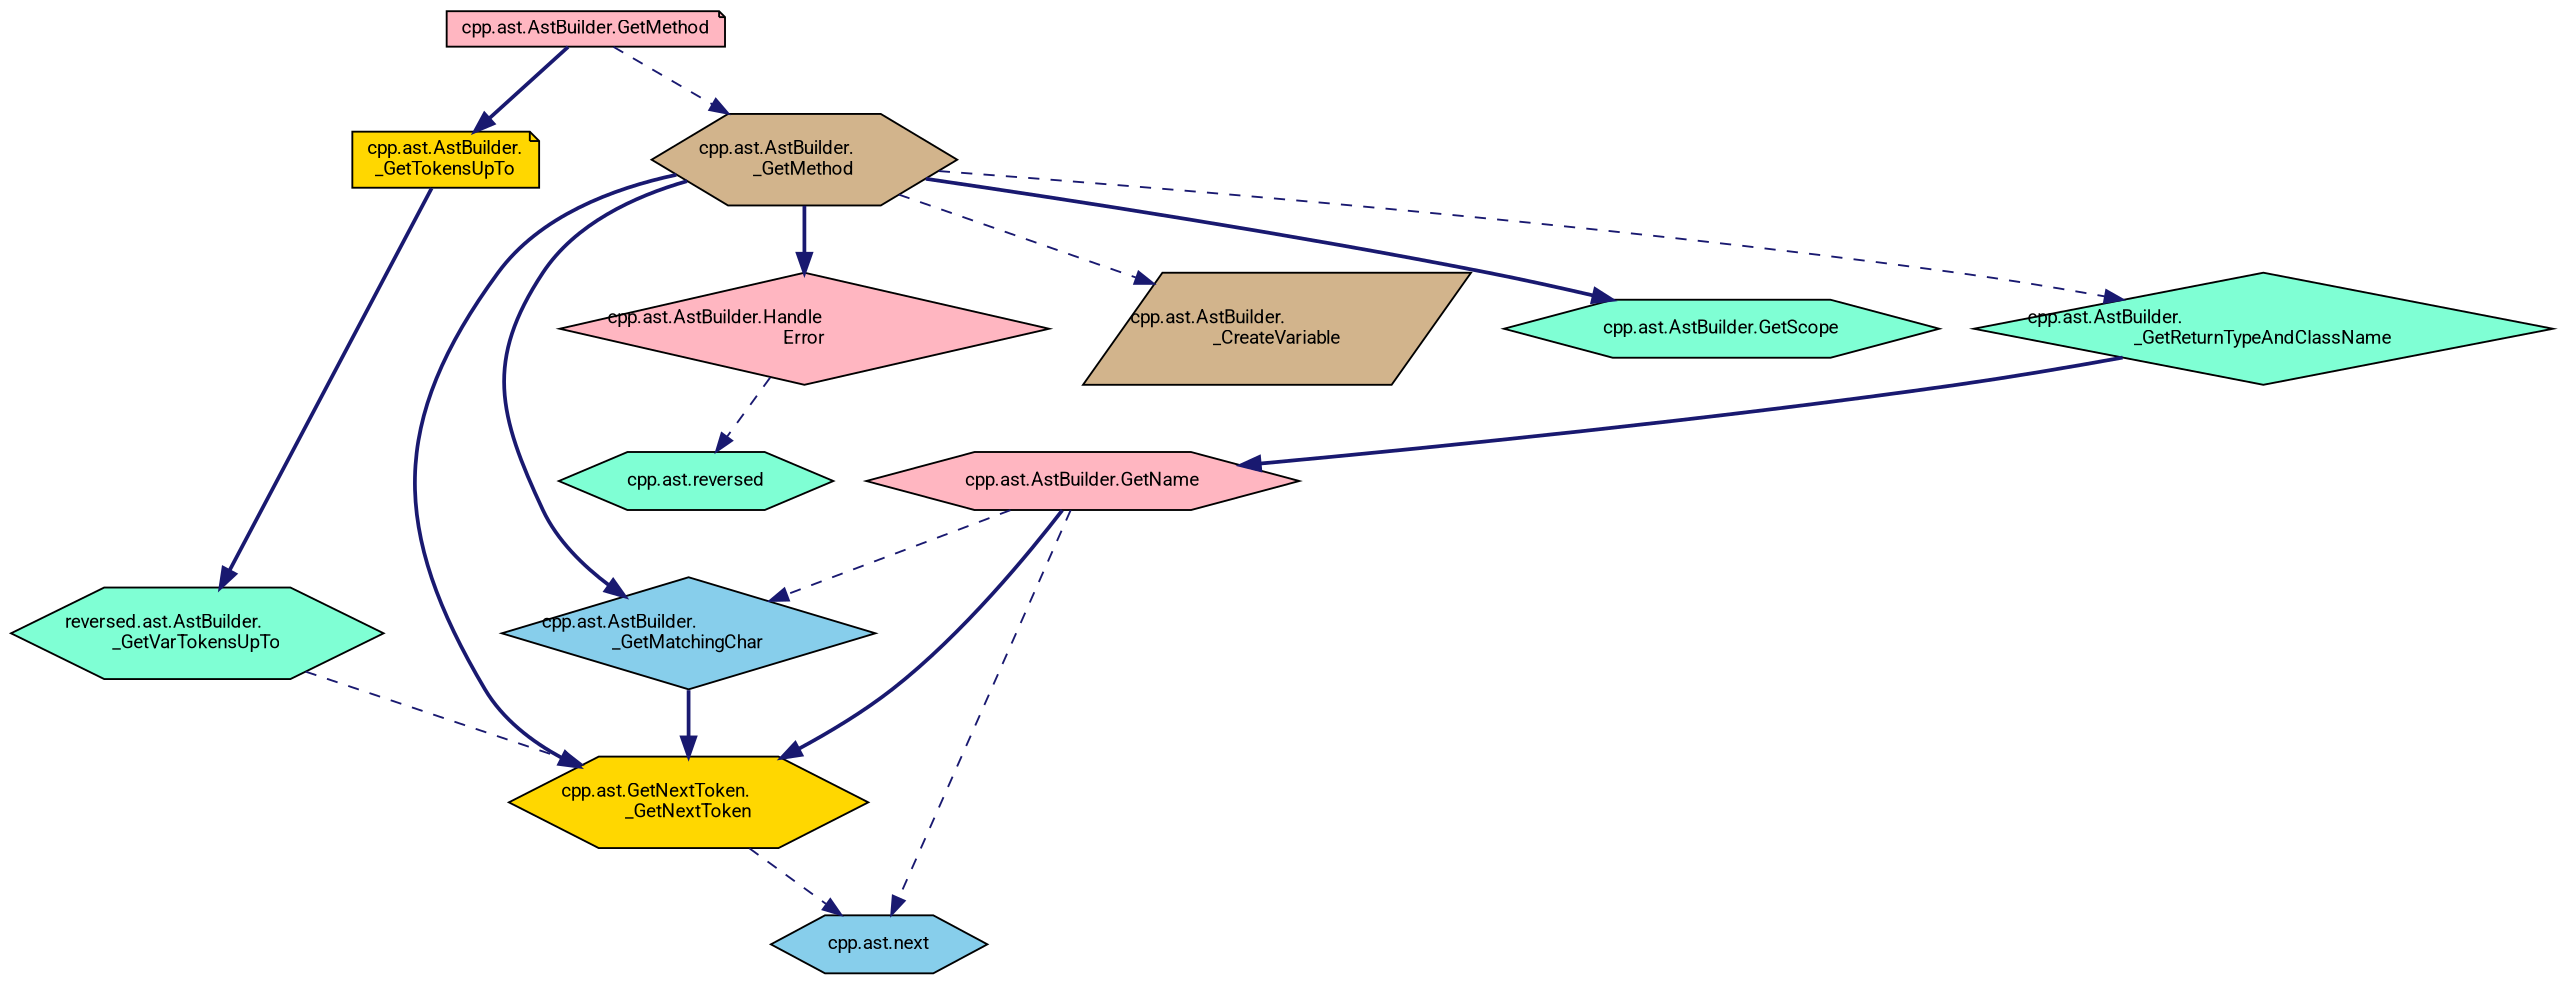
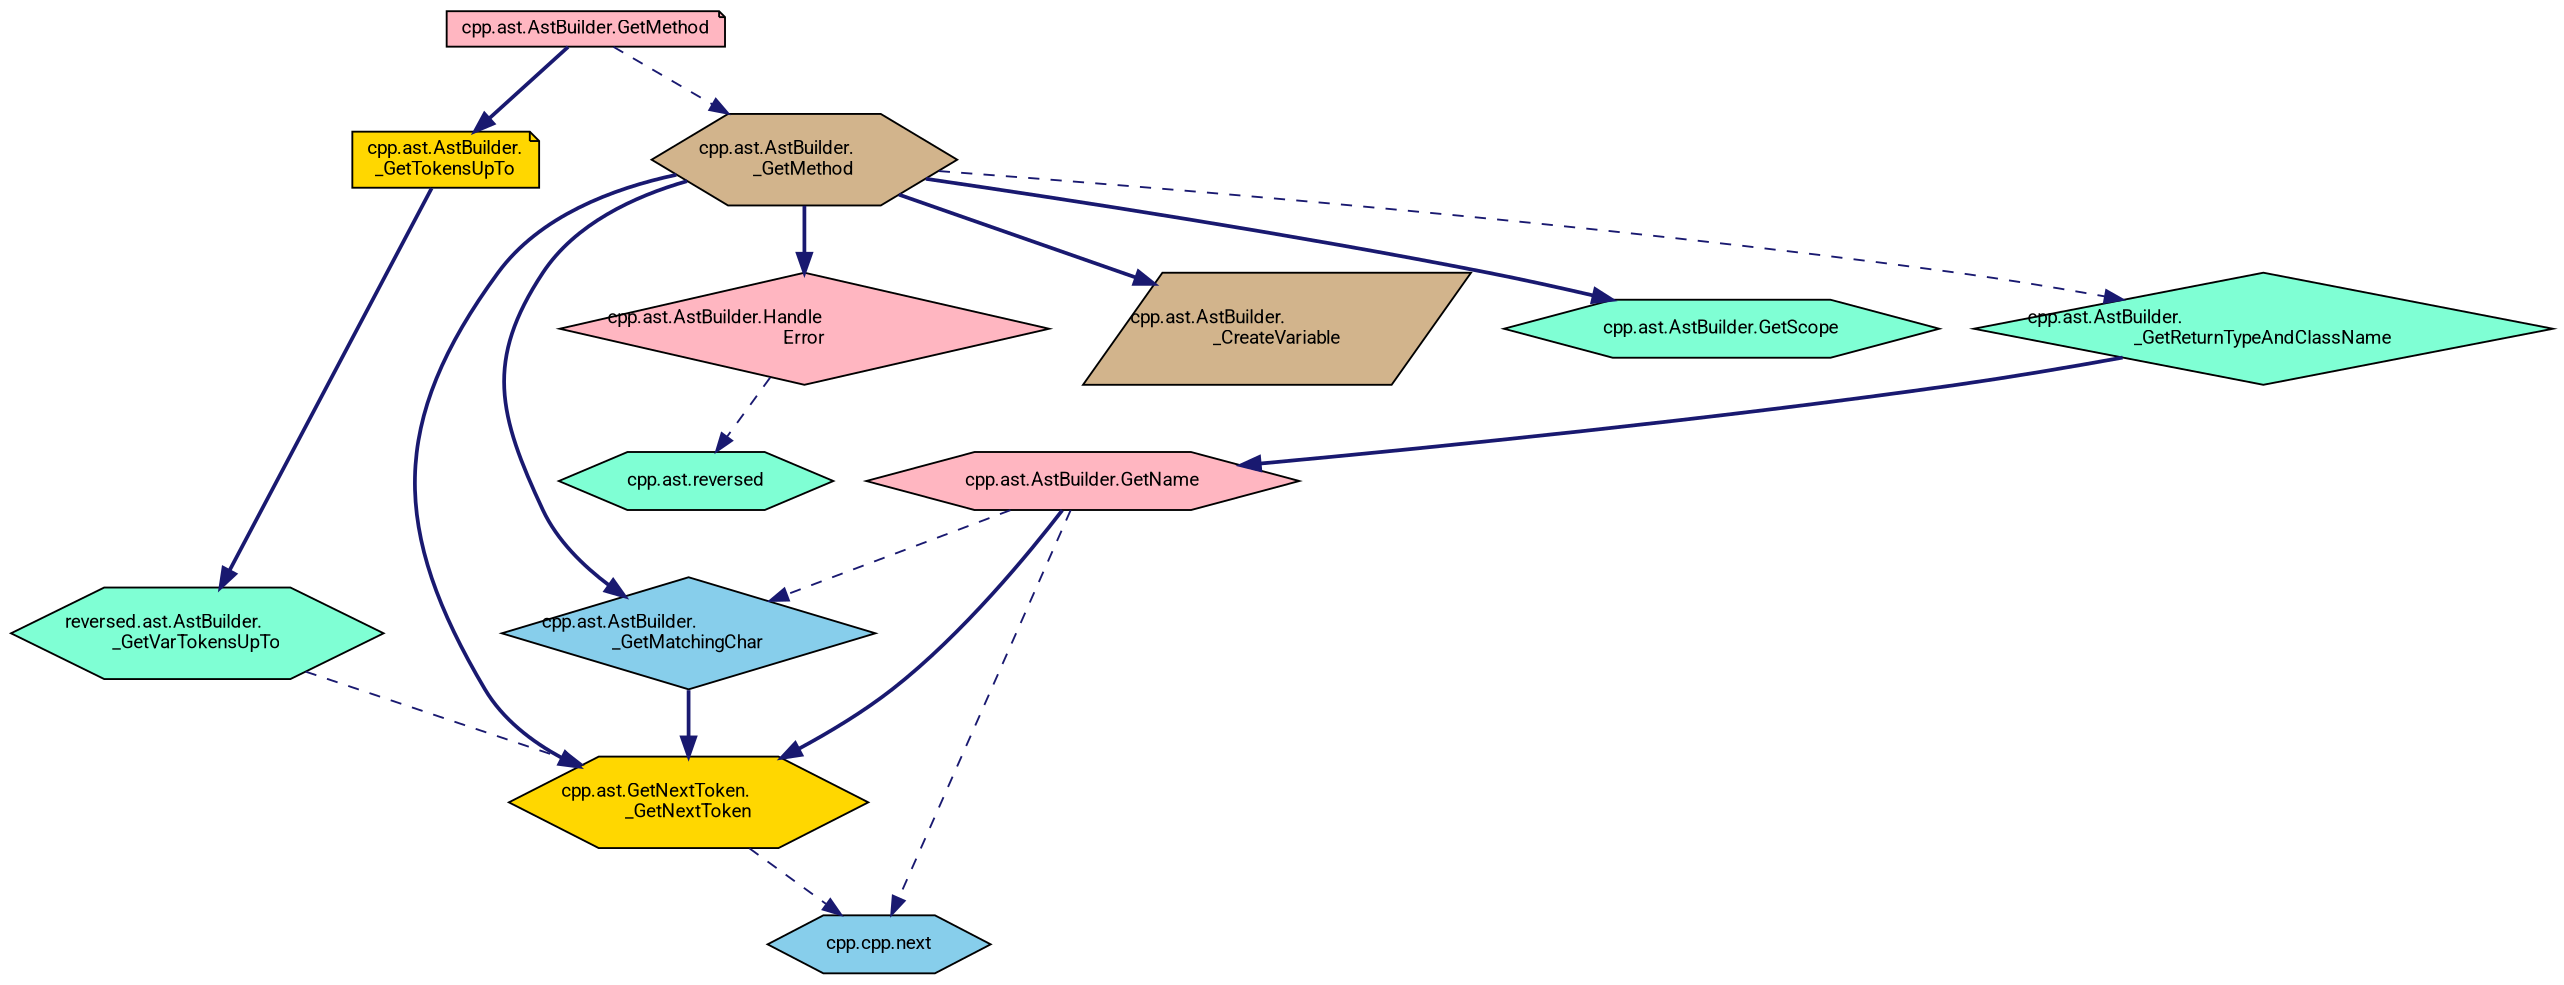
edge "cpp.ast.AstBuilder. _GetMethod" -> "cpp.ast.AstBuilder. _CreateVariable": style dashed -> bold
node "cpp.ast.next": label "cpp.ast.next" -> "cpp.cpp.next"
